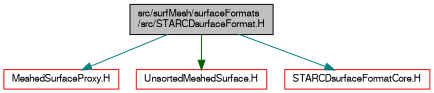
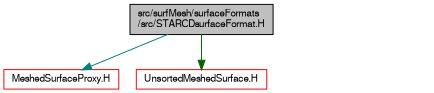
node "STARCDsurfaceFormatCore.H": removed
